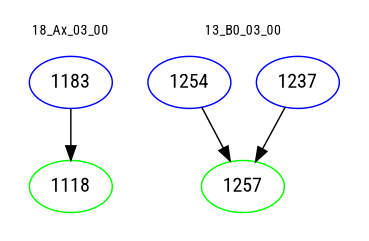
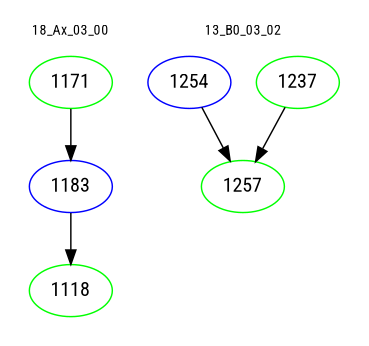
cluster "13_B0_03_00": label "13_B0_03_00" -> "13_B0_03_02"
node "1171": added
node "1237": color blue -> green
